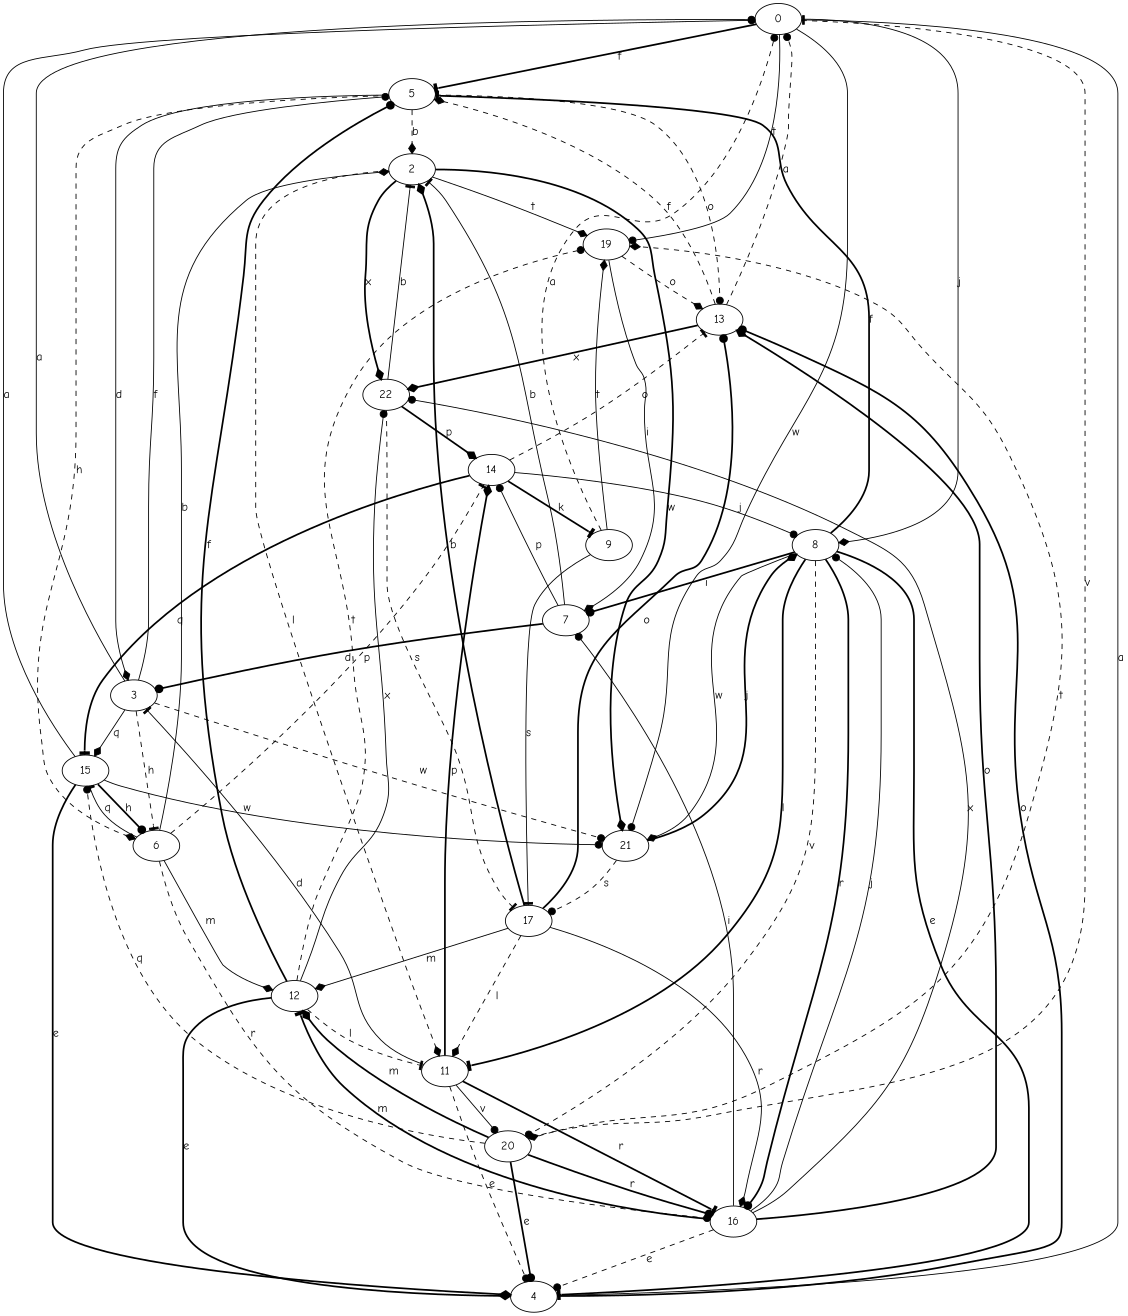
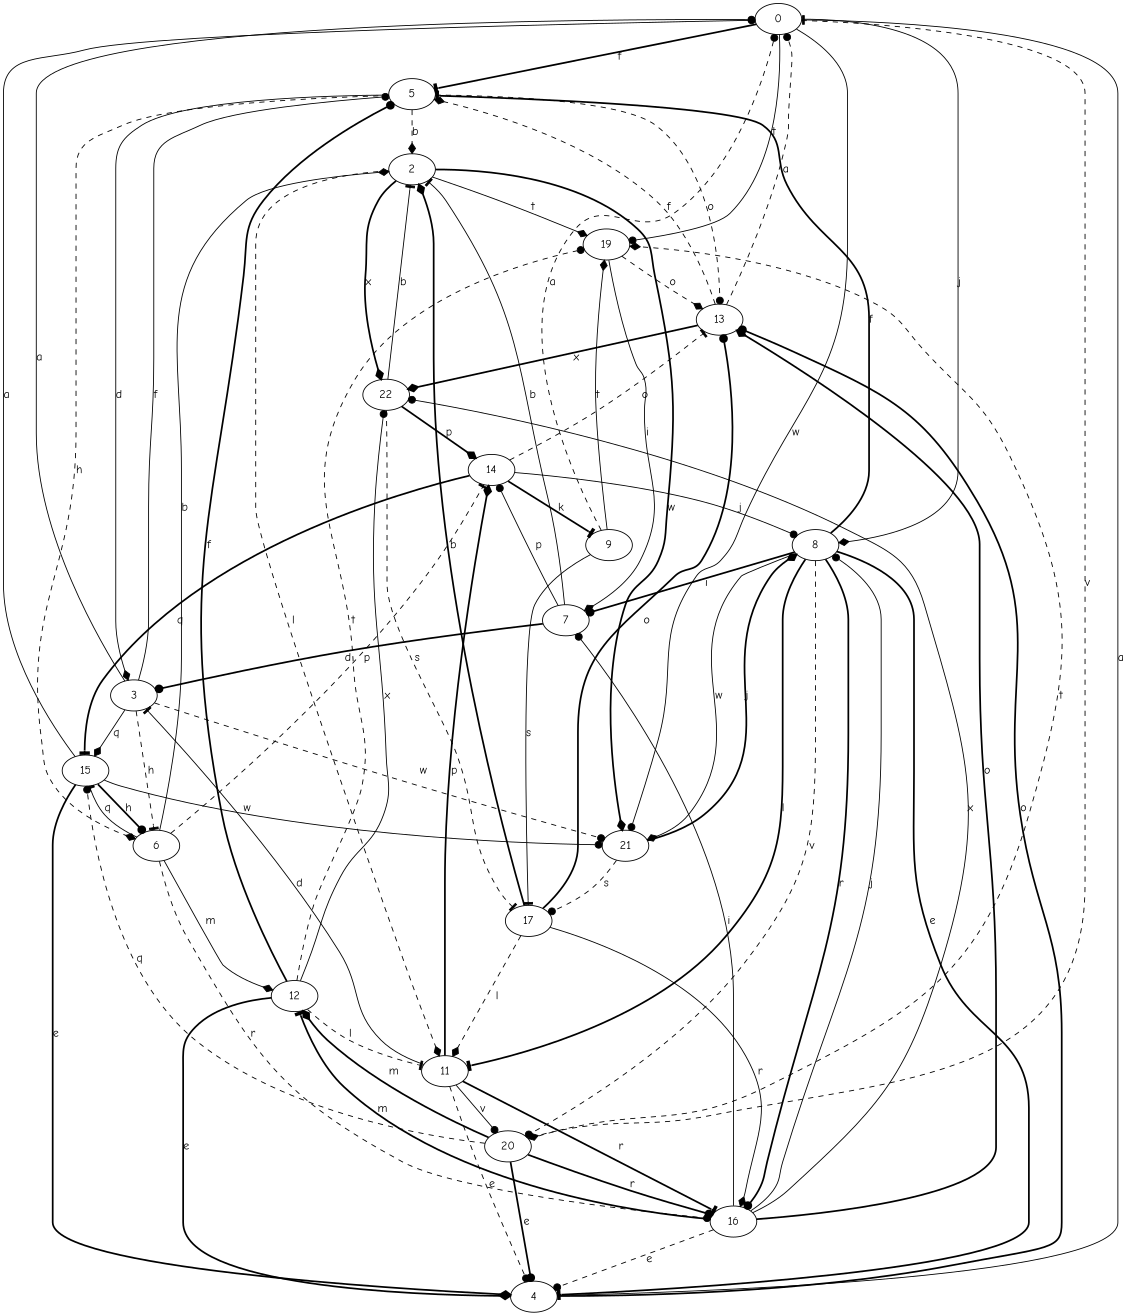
edge "17" -> "12": removed, label "m"
